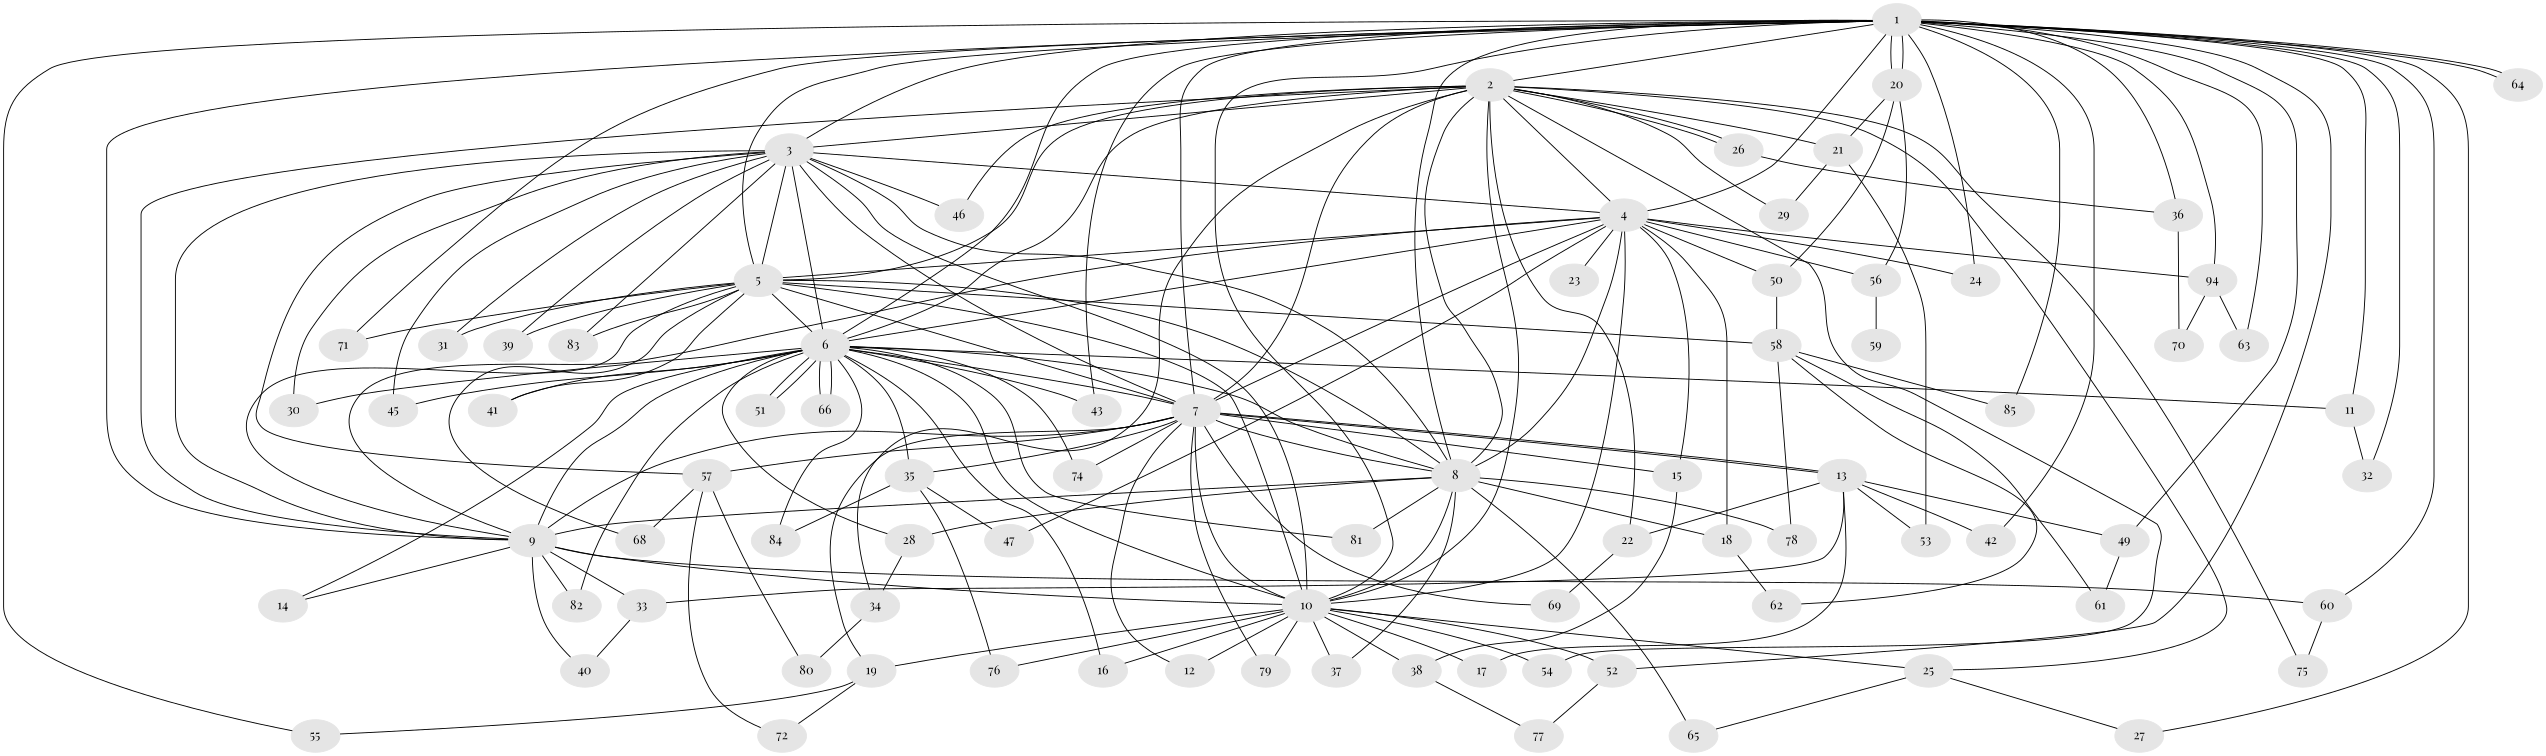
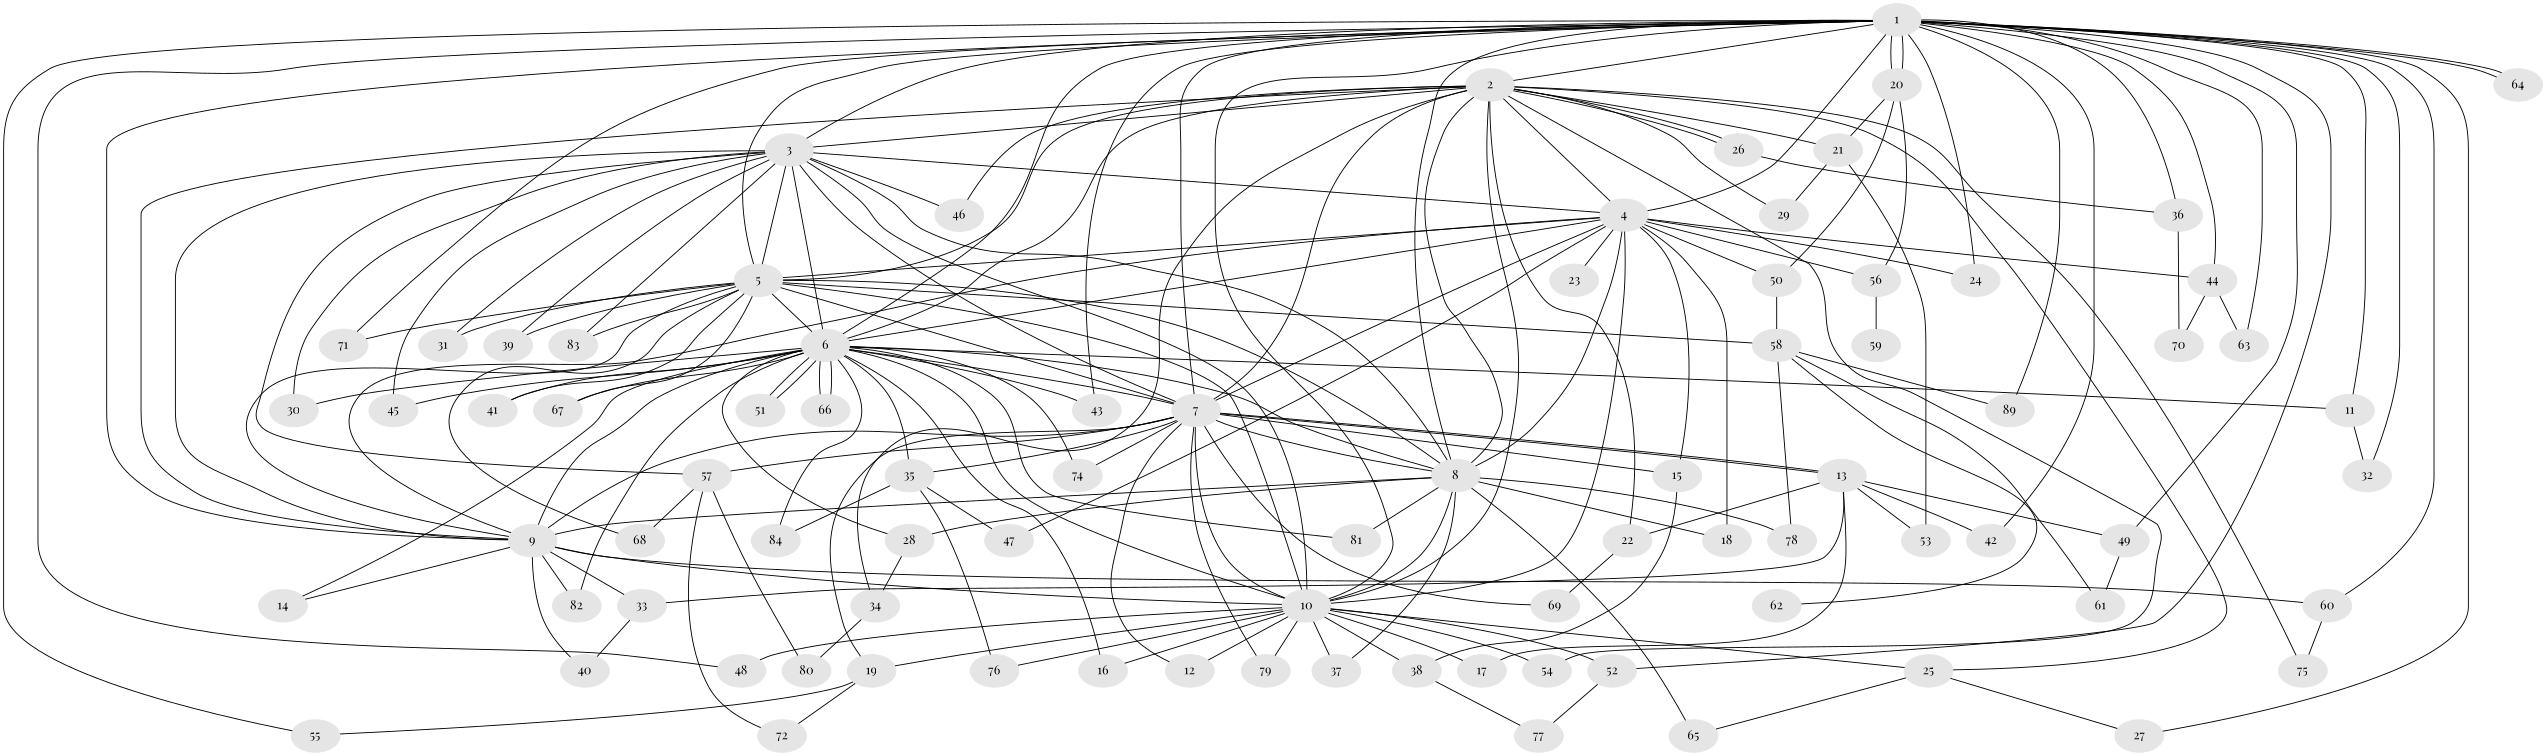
node "94": label "94" -> "44"
node "67": added
node "85": label "85" -> "89"
edge "18" -- "62": removed
node "48": added
